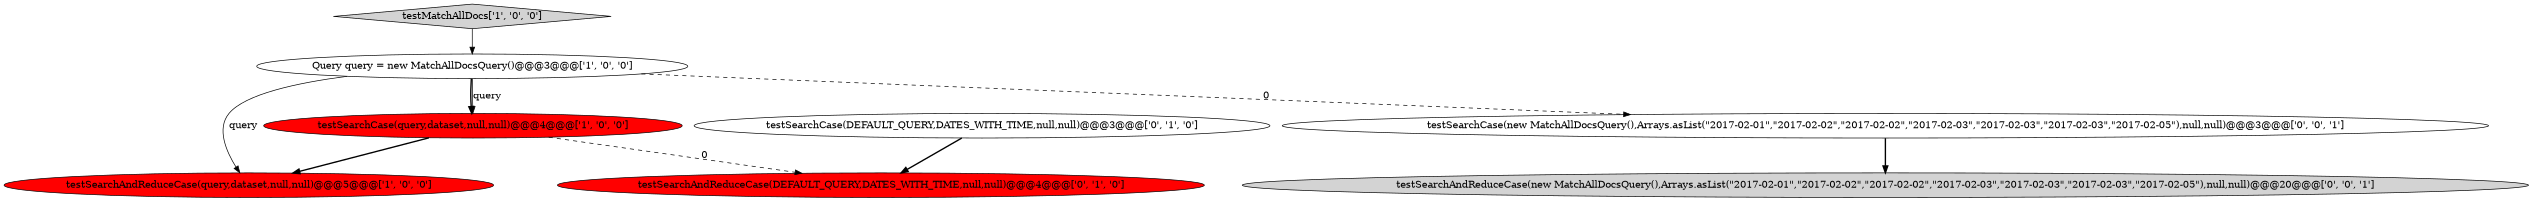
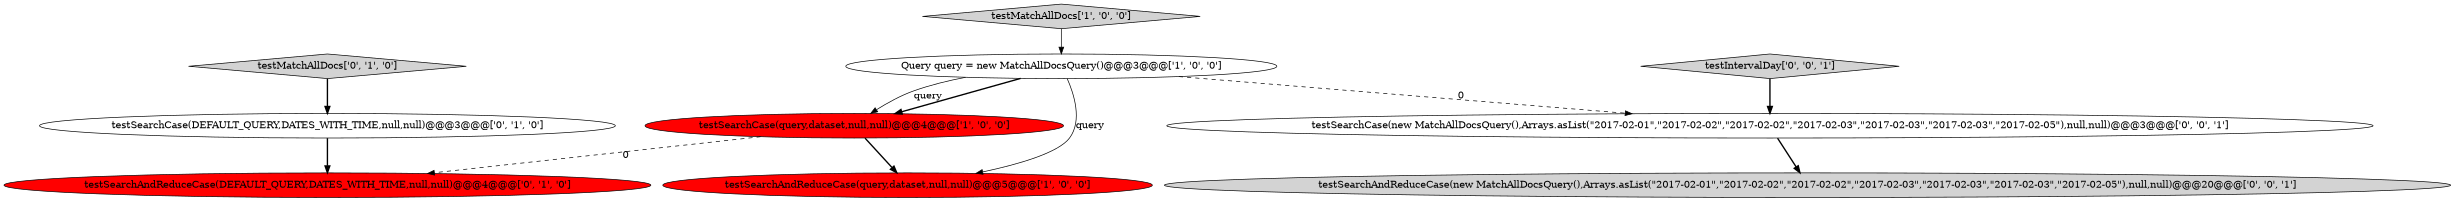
node "testMatchAllDocs['0', '1', '0']": added
node "testIntervalDay['0', '0', '1']": added
